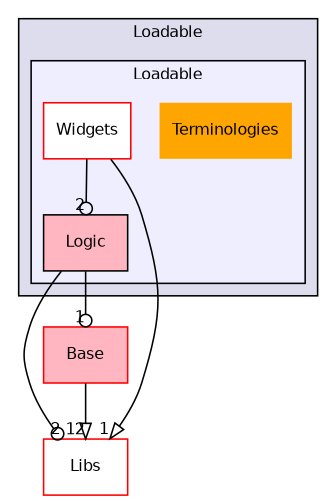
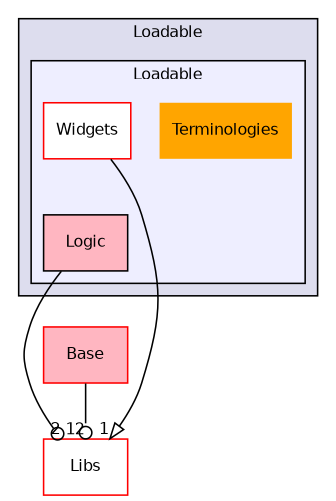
edge "Widgets" -> "Logic": removed
edge "Logic" -> "Base": removed
edge "Base" -> "Libs": arrowhead onormal -> odot
